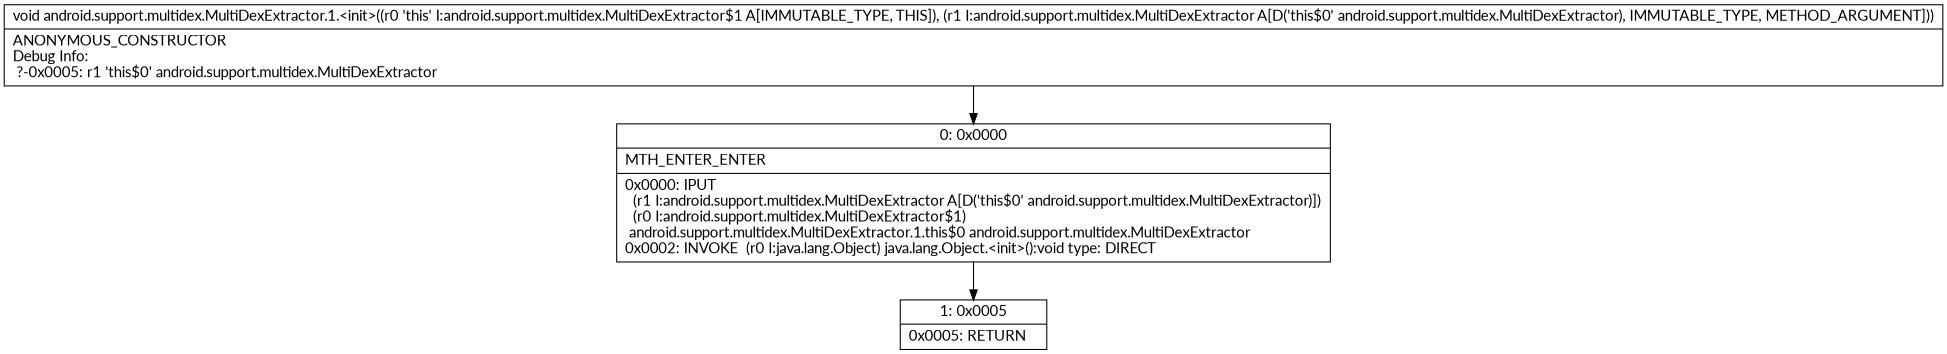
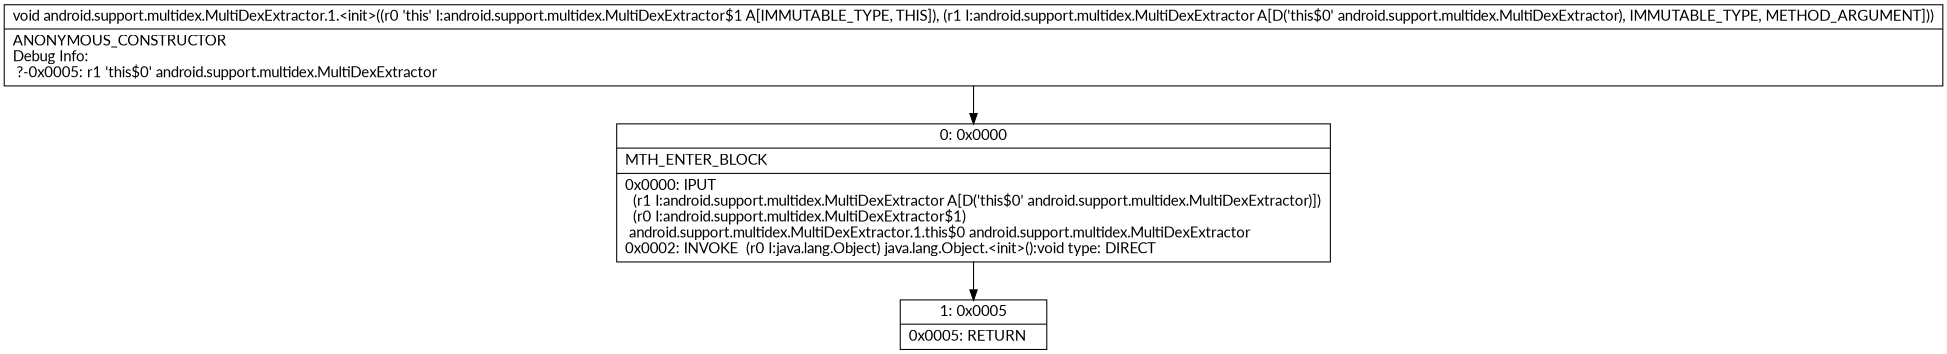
node "0: 0x0000": text "MTH_ENTER_ENTER" -> "MTH_ENTER_BLOCK"
